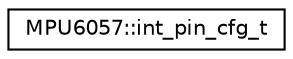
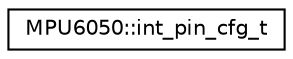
node "MPU6057::int_pin_cfg_t": label "MPU6057::int_pin_cfg_t" -> "MPU6050::int_pin_cfg_t"
